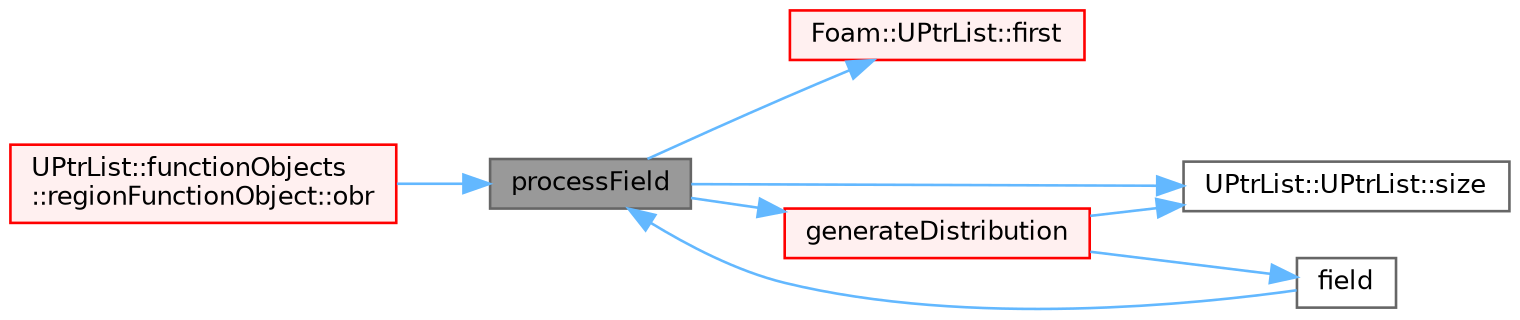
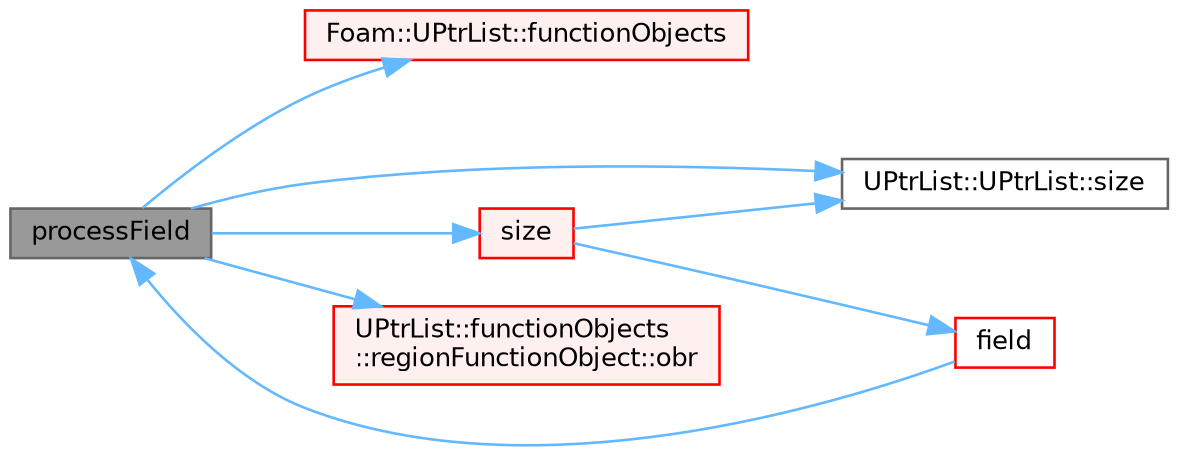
node "Foam::UPtrList::first": label "Foam::UPtrList::first" -> "Foam::UPtrList::functionObjects"
edge "UPtrList::functionObjects ::regionFunctionObject::obr" -> "processField": reversed
node "generateDistribution": label "generateDistribution" -> "size"
node "field": color grey40 -> red
